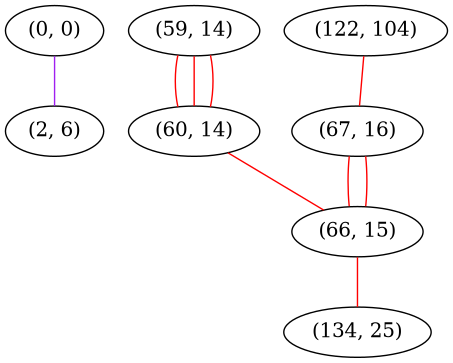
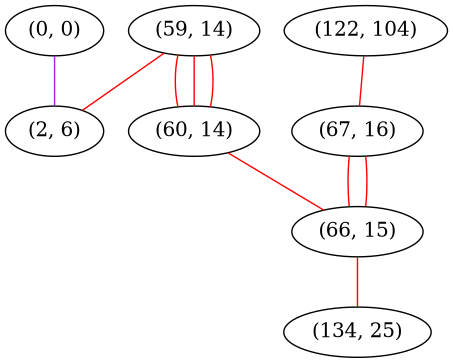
edge "(59, 14)" -- "(2, 6)": added
